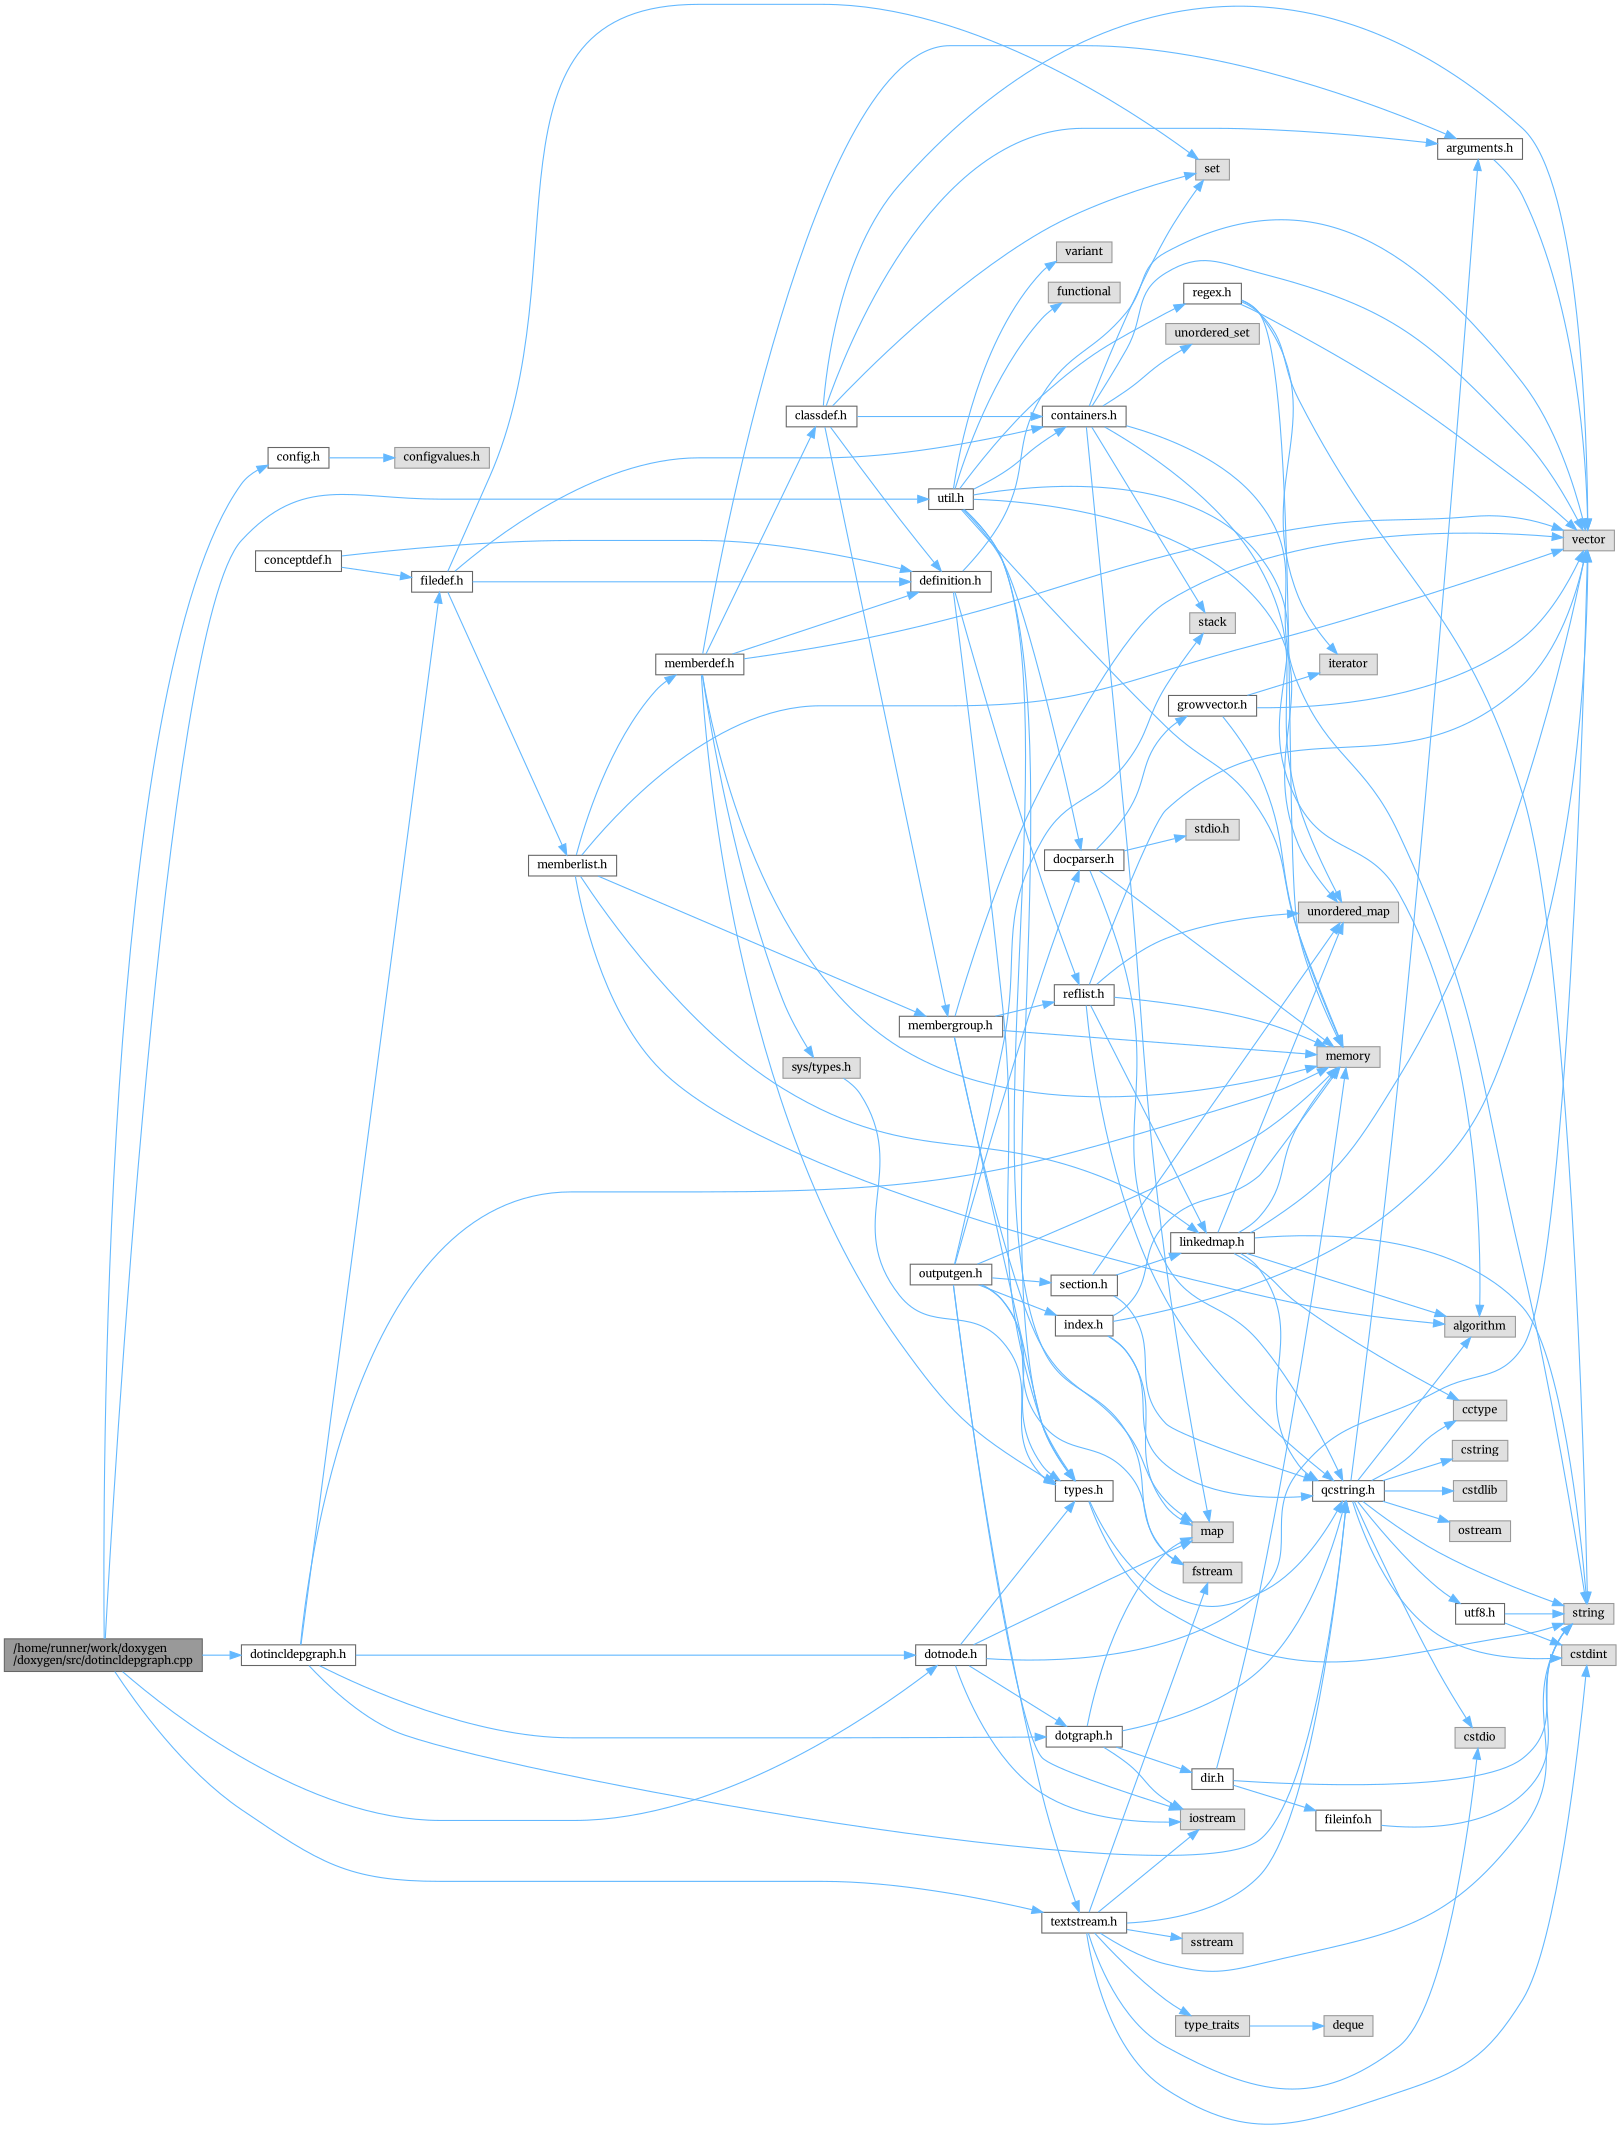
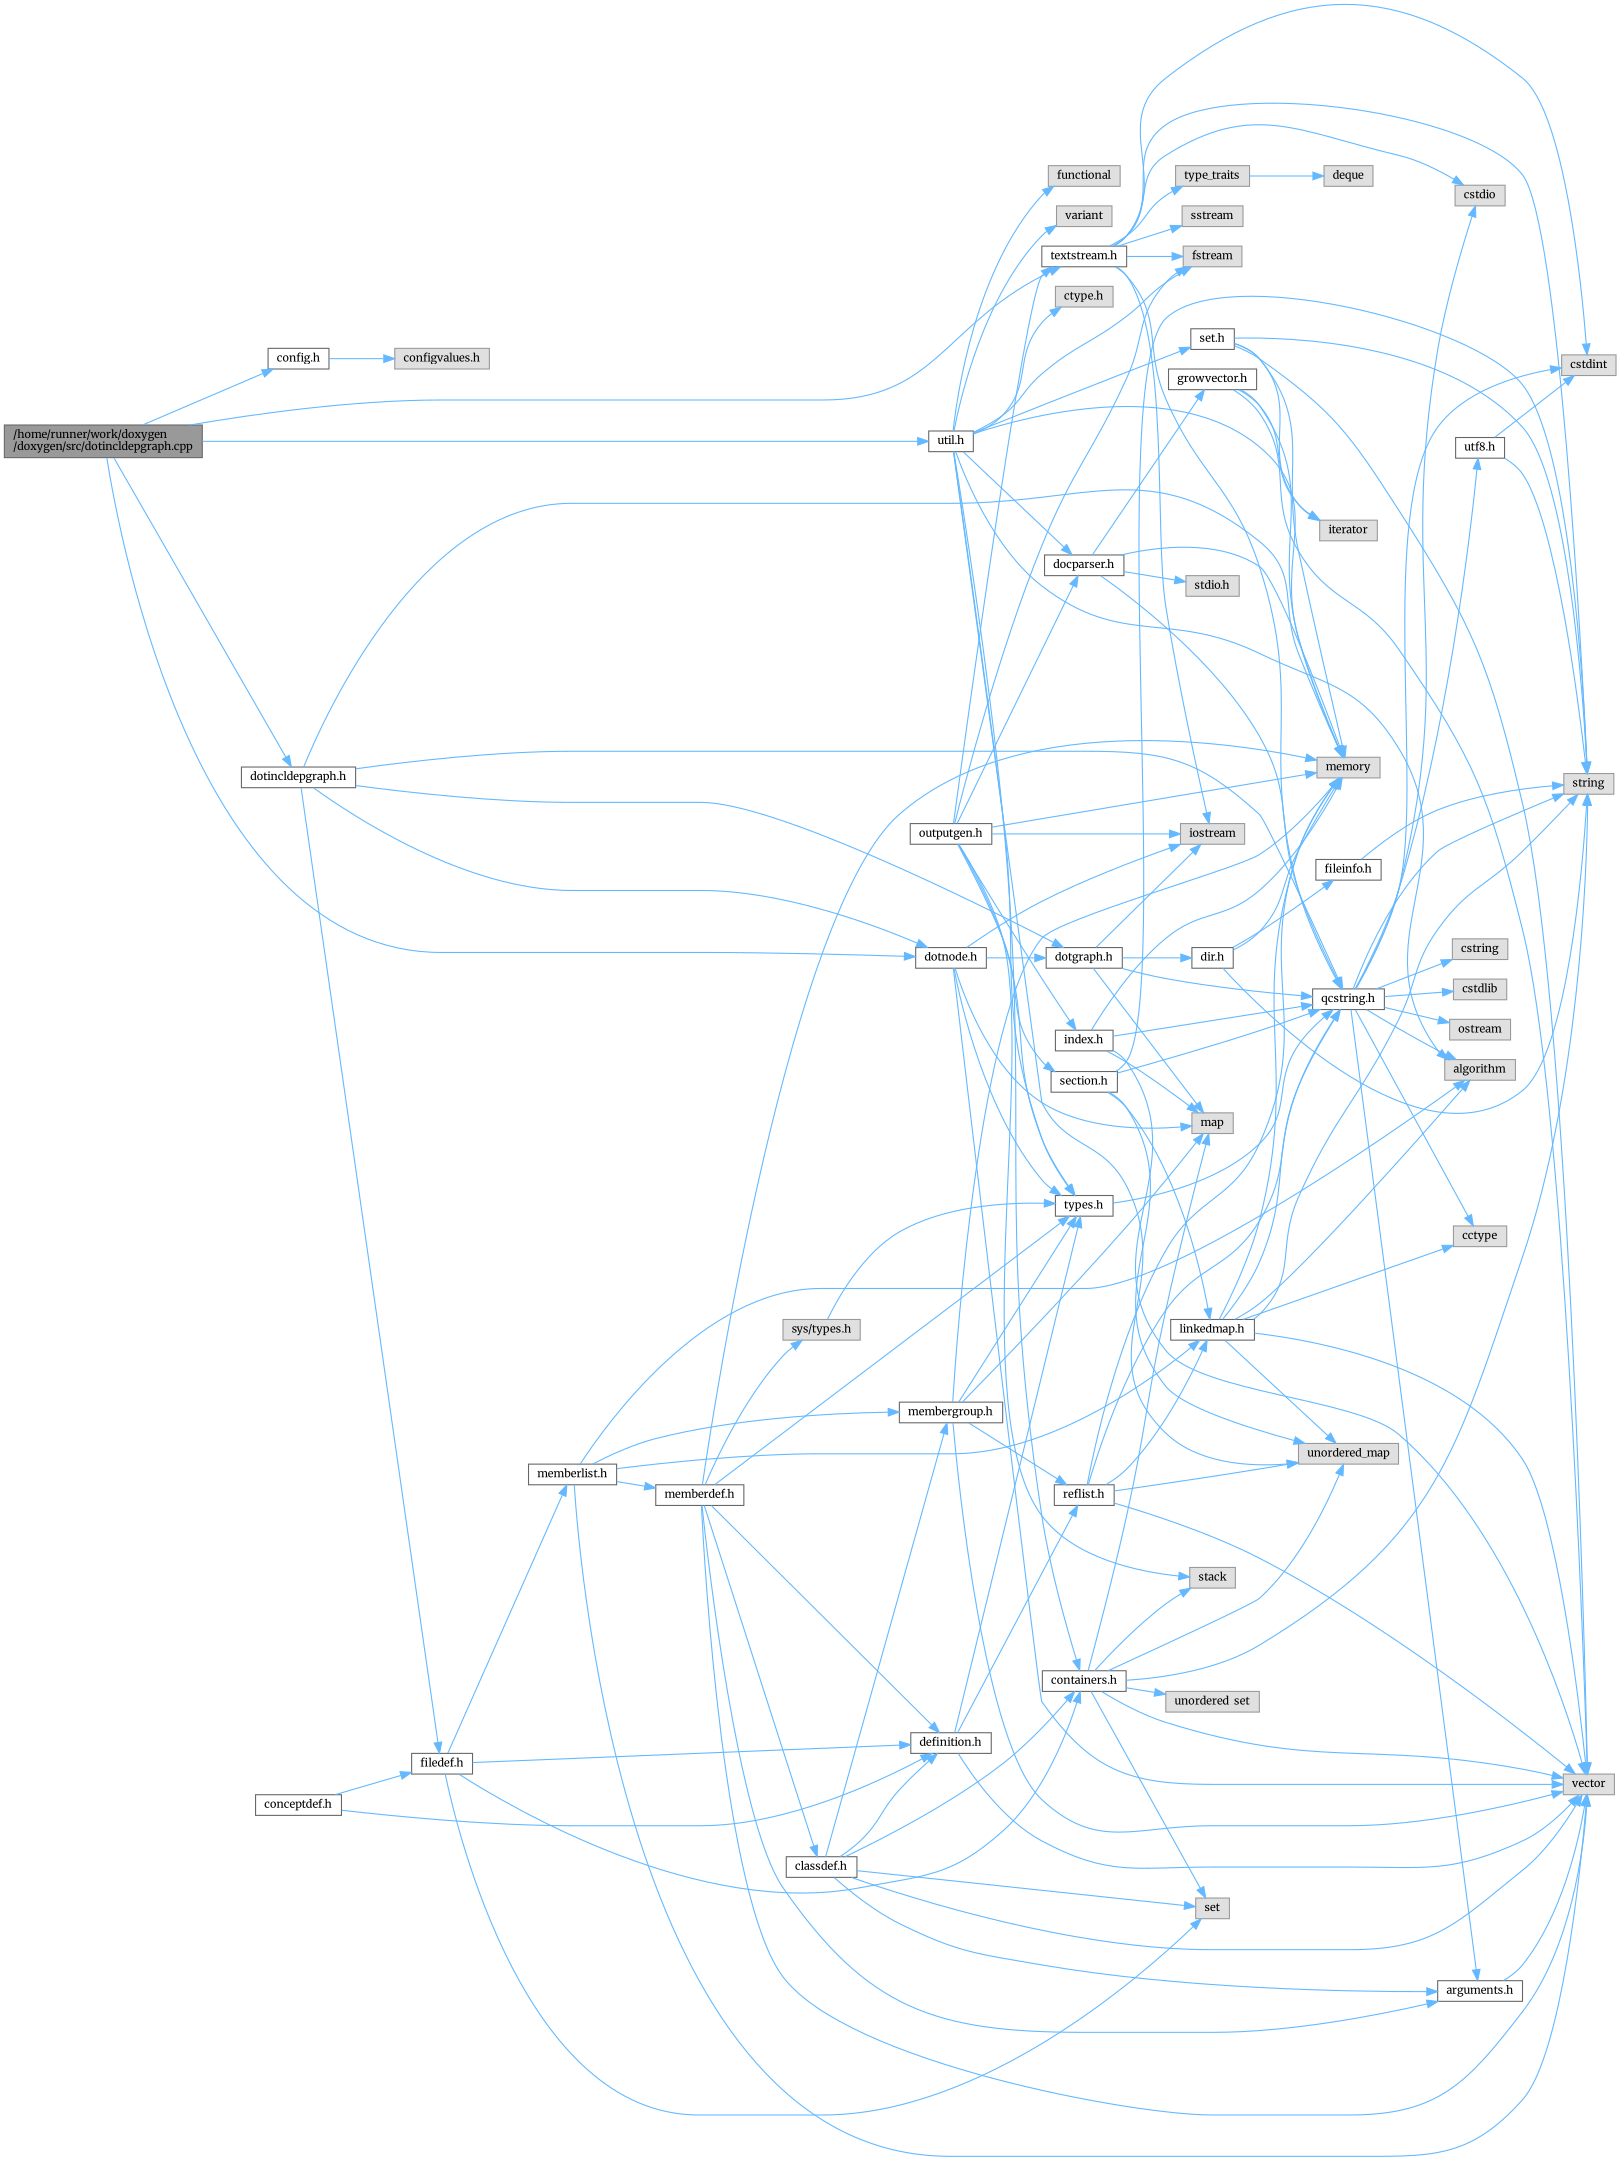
node "regex.h": label "regex.h" -> "set.h"
node "ctype.h": added
edge "types.h" -> "string": now "section.h" -> "string"
